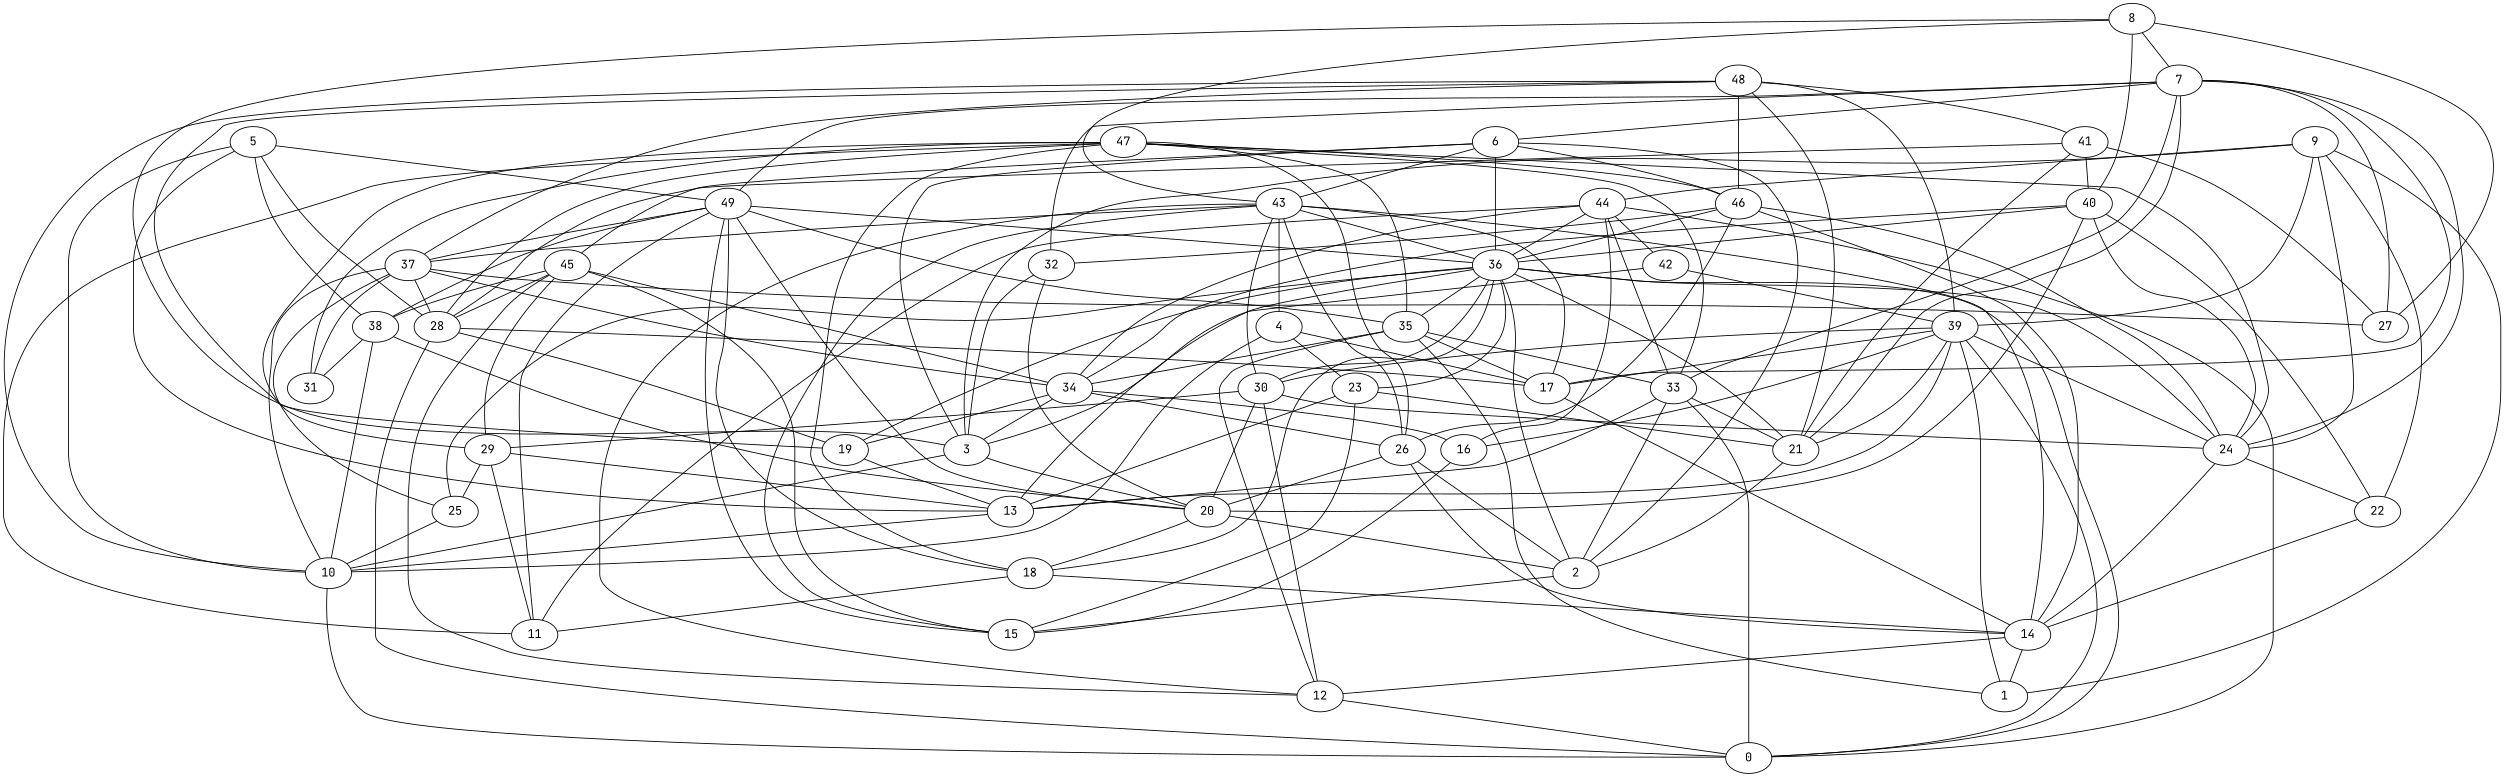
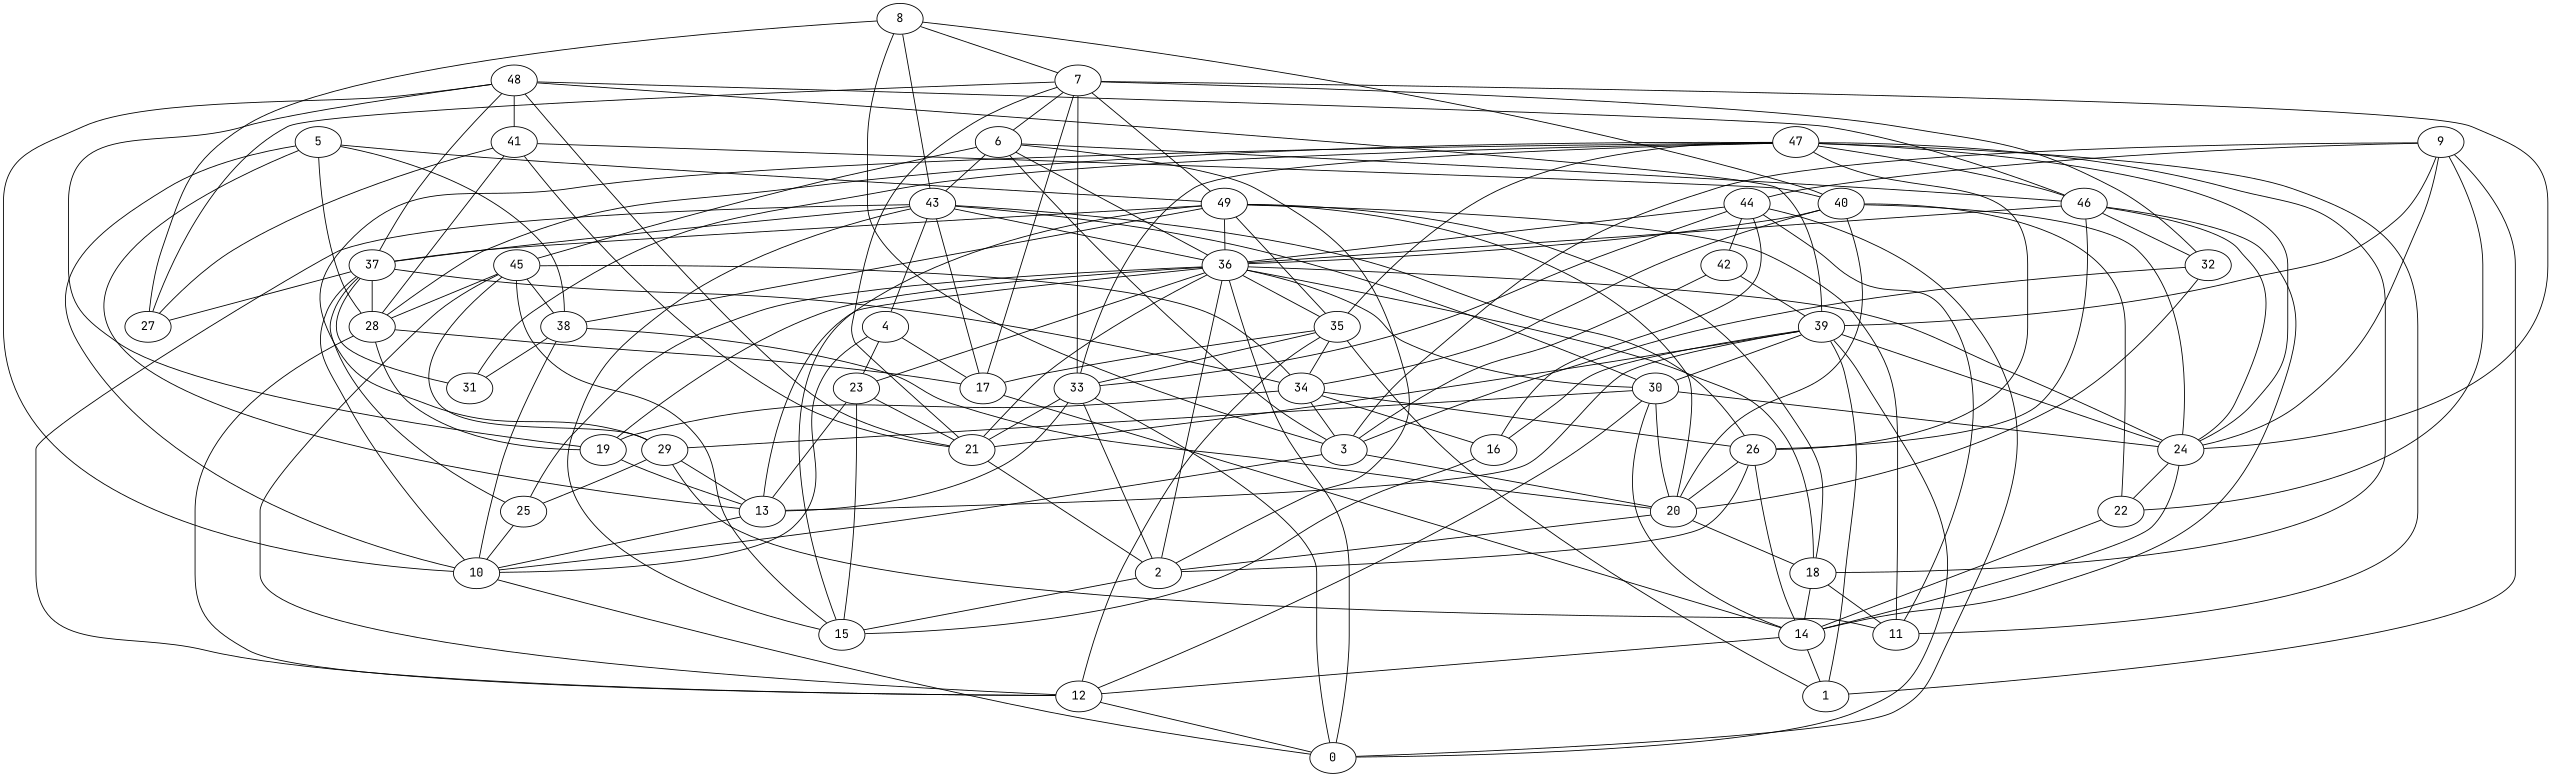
edge "44" -- "34": removed
edge "43" -- "14": now "30" -- "14"
edge "39" -- "17": removed
edge "28" -- "0": now "28" -- "12"
